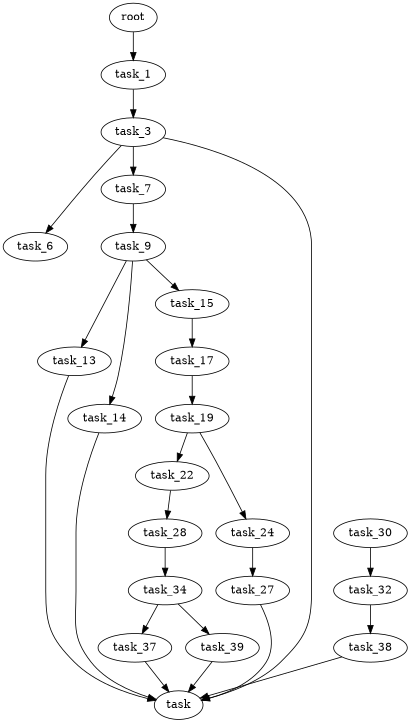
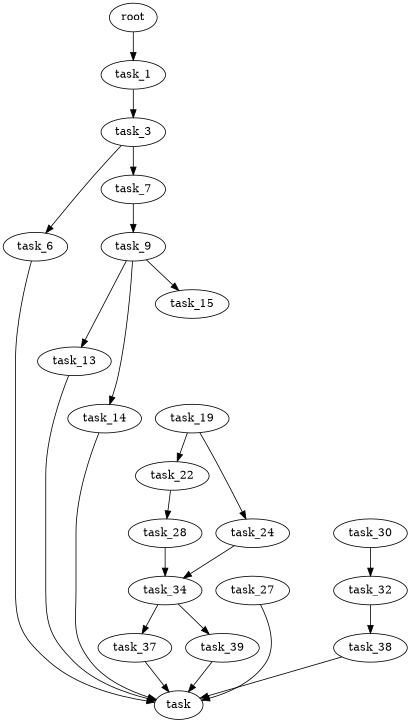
node "task_17": removed
edge "task_3" -> "task": now "task_6" -> "task"
edge "task_24" -> "task_27": now "task_24" -> "task_34"
